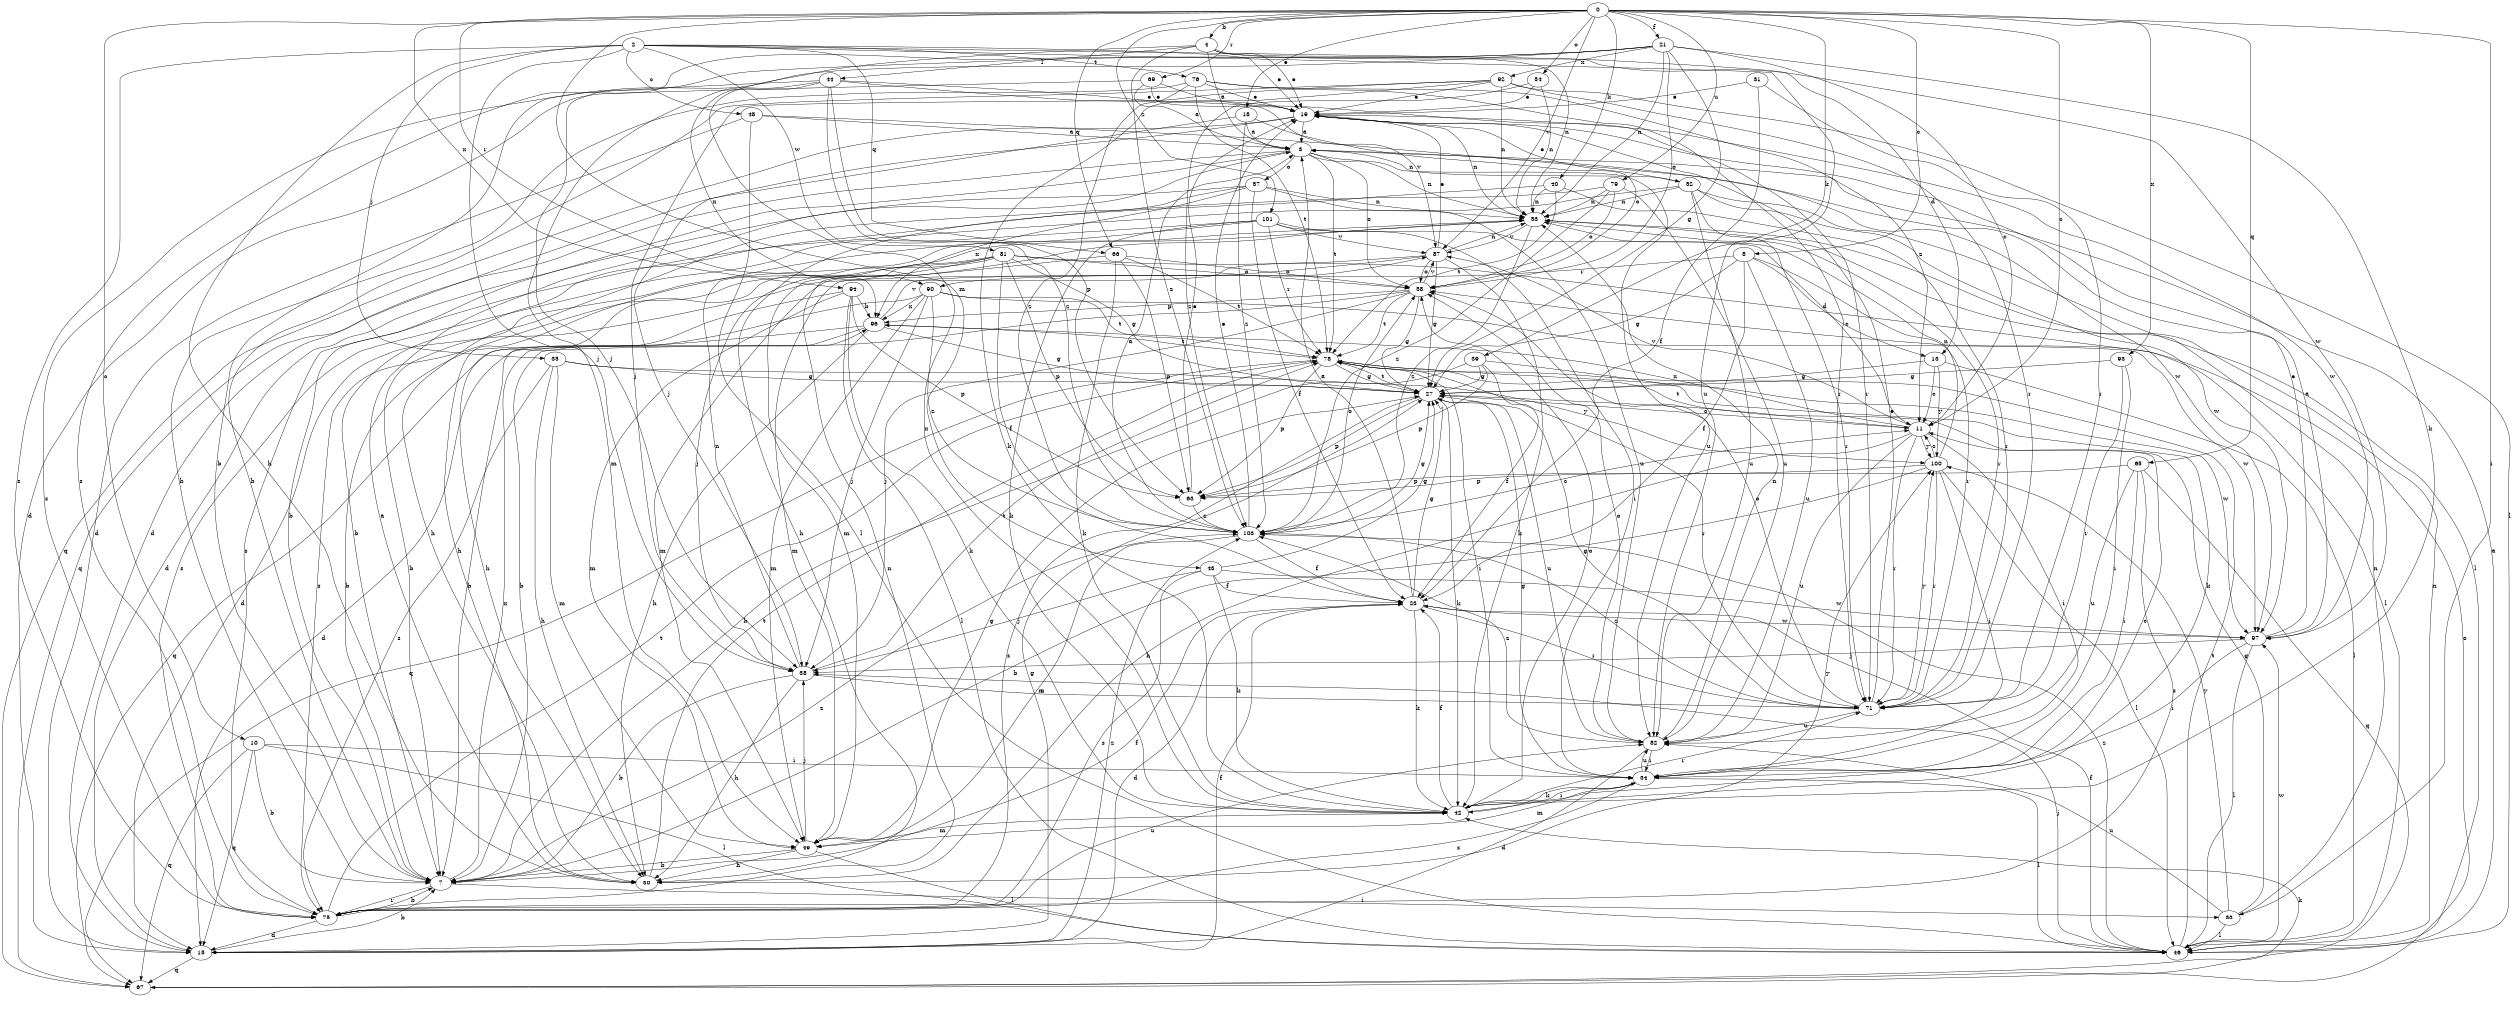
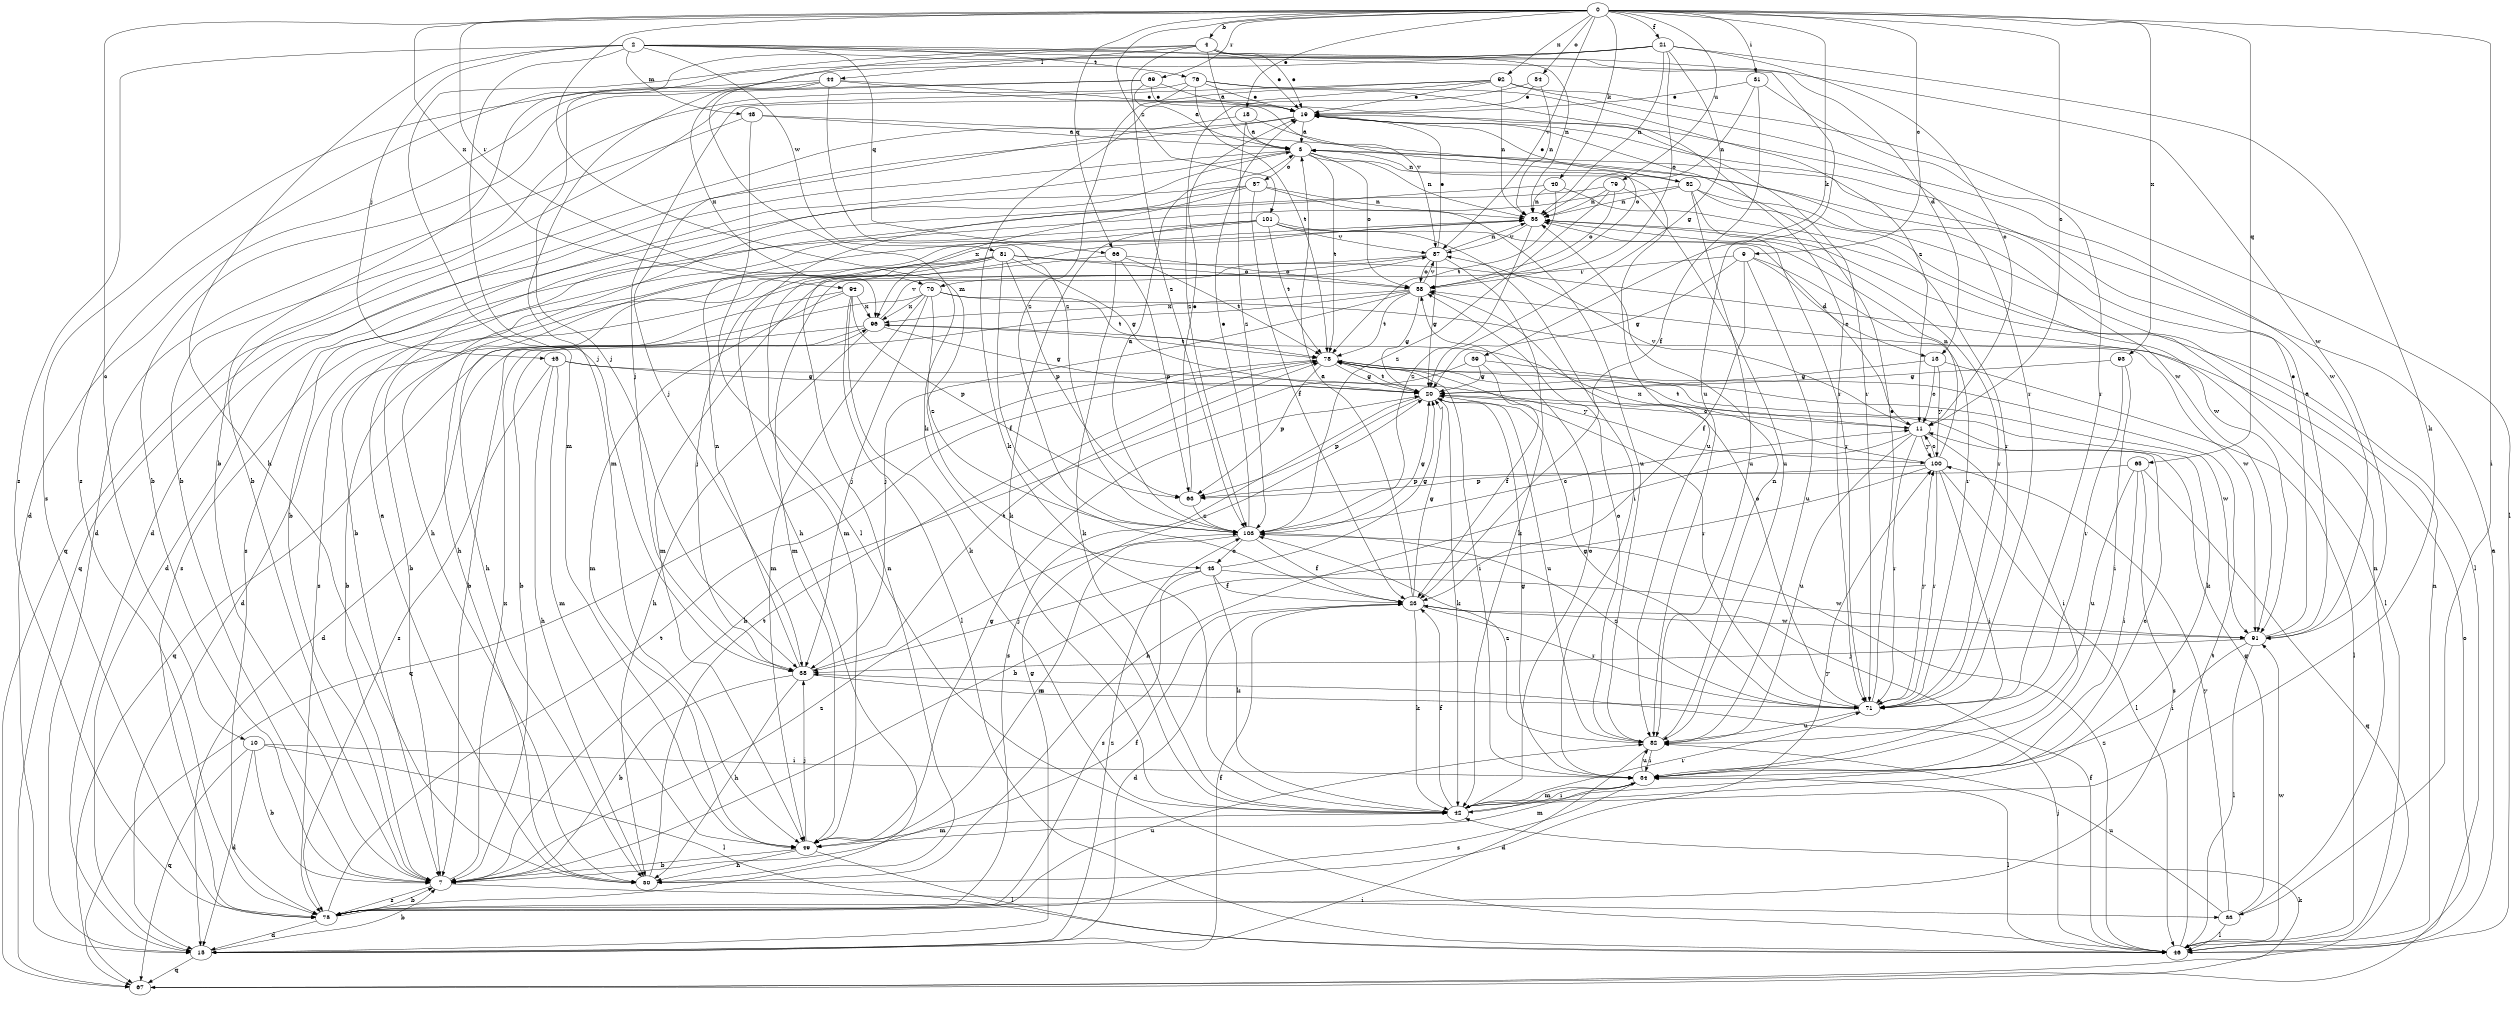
edge "0" -> "31": added, label "i"
edge "21" -> "92": now "0" -> "92"
edge "2" -> "48": label "c" -> "m"
edge "19" -> "53": now "31" -> "53"
edge "4" -> "49": added, label "m"
edge "69" -> "7": added, label "b"
edge "44" -> "63": removed, label "p"
node "8": label "8" -> "9"
node "90": label "90" -> "70"
edge "101" -> "78": label "r" -> "t"
edge "94" -> "96": label "b" -> "x"
edge "58" -> "96": label "p" -> "x"
edge "11" -> "96": now "100" -> "96"
node "35": label "35" -> "45"
node "27": label "27" -> "20"
edge "103" -> "58": now "103" -> "43"
edge "4" -> "42": label "x" -> "k"
edge "39" -> "63": removed, label "p"
node "97": label "97" -> "91"
edge "34" -> "46": reversed
edge "34" -> "42": label "k" -> "m"
edge "10" -> "15": label "q" -> "d"
edge "7" -> "75": label "r" -> "s"
